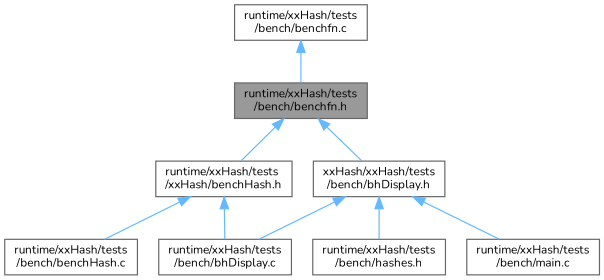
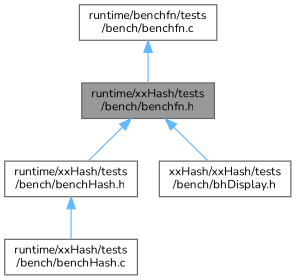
node "runtime/xxHash/tests /bench/benchfn.c": label "runtime/xxHash/tests /bench/benchfn.c" -> "runtime/benchfn/tests /bench/benchfn.c"
node "runtime/xxHash/tests /xxHash/benchHash.h": label "runtime/xxHash/tests /xxHash/benchHash.h" -> "runtime/xxHash/tests /bench/benchHash.h"
node "runtime/xxHash/tests /bench/bhDisplay.c": removed
node "runtime/xxHash/tests /bench/hashes.h": removed
node "runtime/xxHash/tests /bench/main.c": removed
